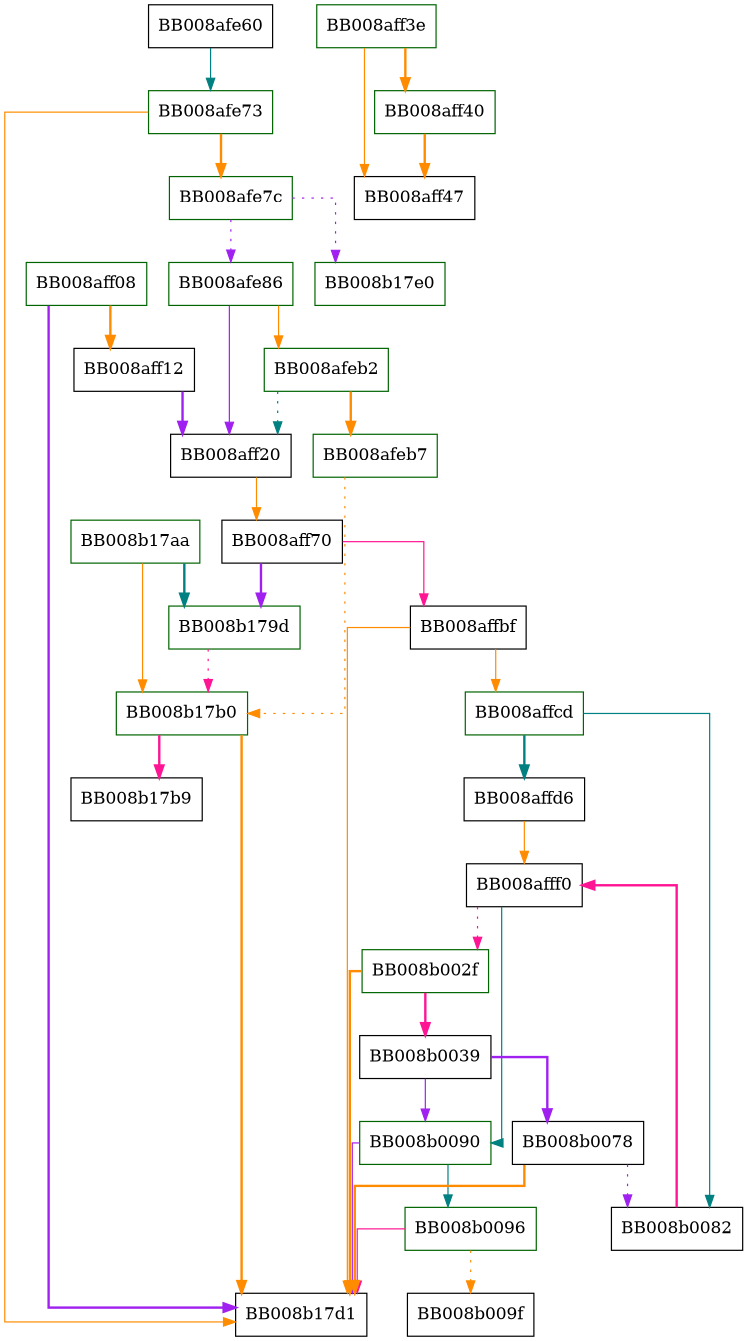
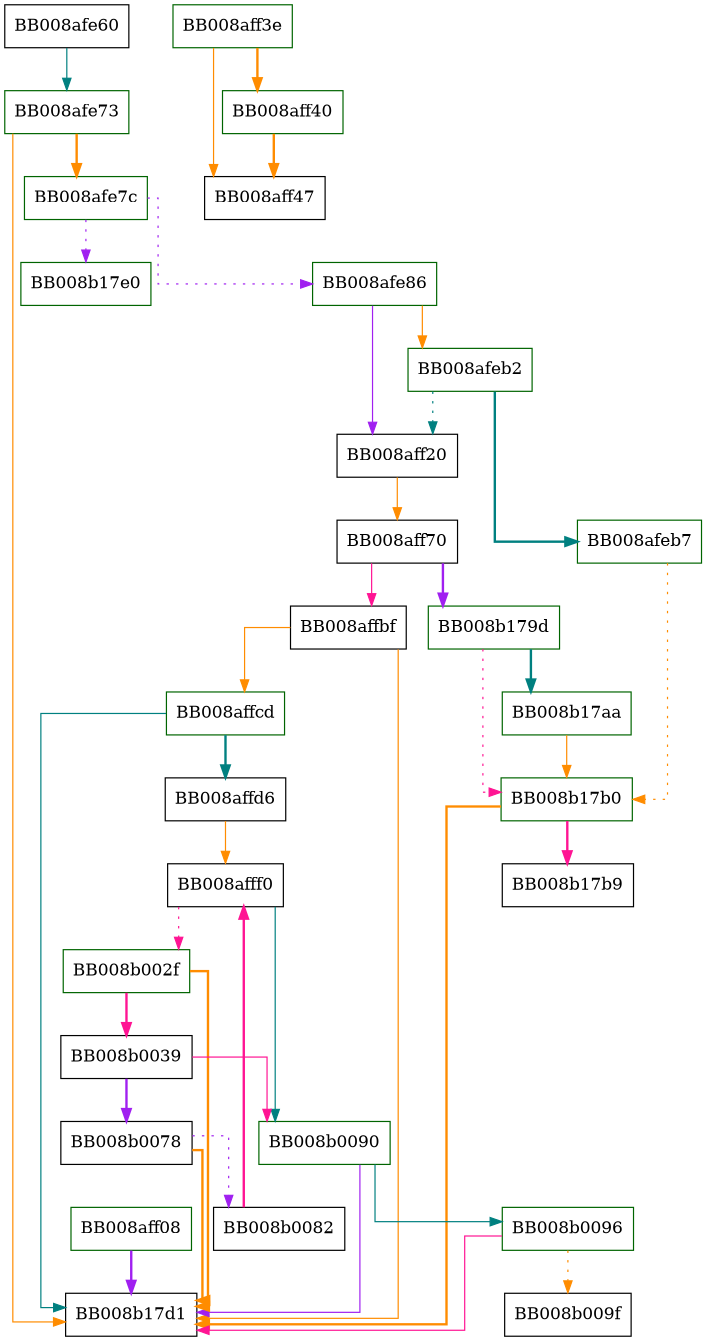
node "BB008aff12": removed
edge "BB008afeb2" -> "BB008afeb7": color darkorange -> teal
edge "BB008b17aa" -> "BB008b179d": reversed
edge "BB008affcd" -> "BB008b0082": now "BB008affcd" -> "BB008b17d1"
edge "BB008b0039" -> "BB008b0090": color purple -> deeppink
